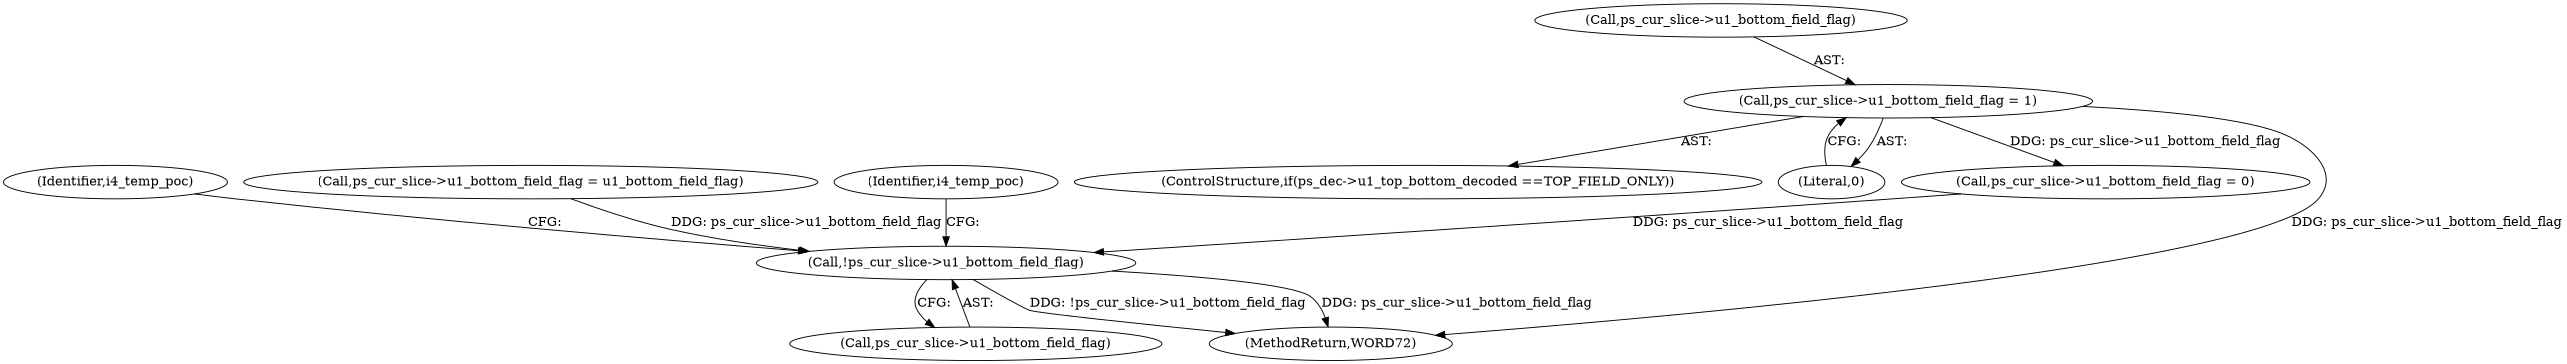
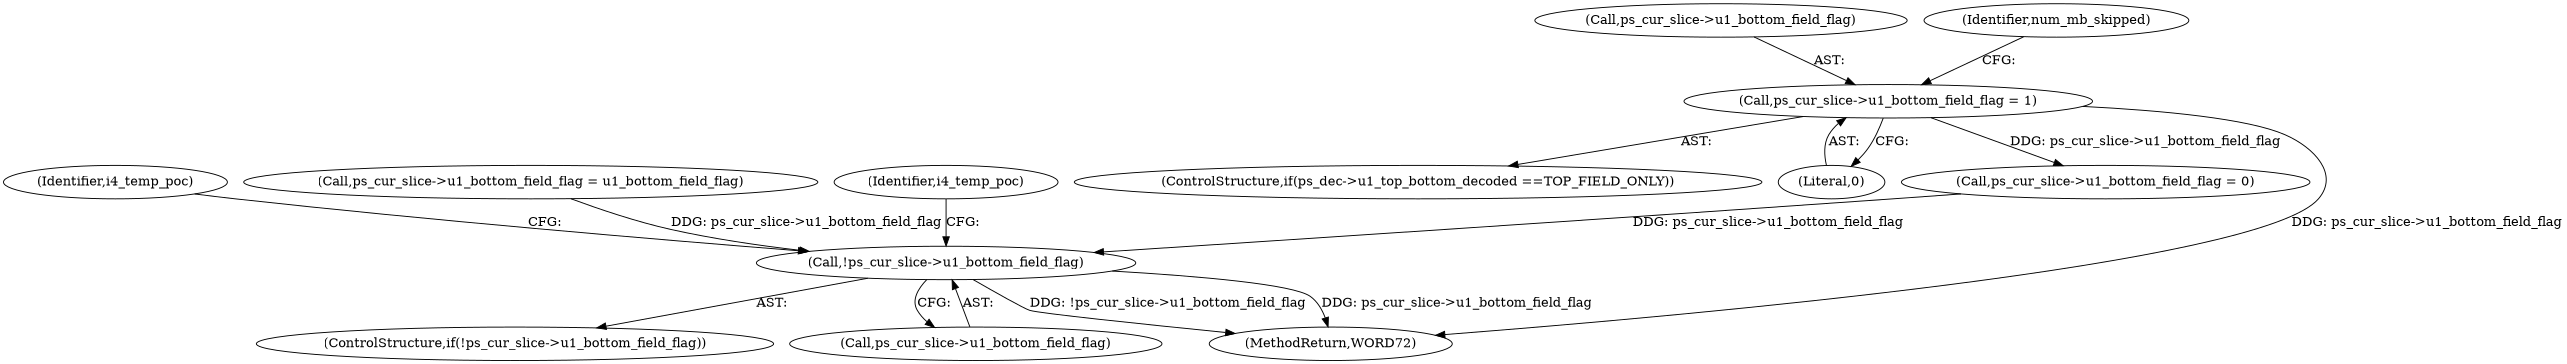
node "(Identifier,num_mb_skipped)": added
edge "(Literal,0)" -> "(Call,ps_cur_slice->u1_bottom_field_flag = 1)": label "CFG: " -> "AST: "
edge "(Call,ps_cur_slice->u1_bottom_field_flag = 1)" -> "(Literal,0)": label "AST: " -> "CFG: "
node "(ControlStructure,if(!ps_cur_slice->u1_bottom_field_flag))": added
